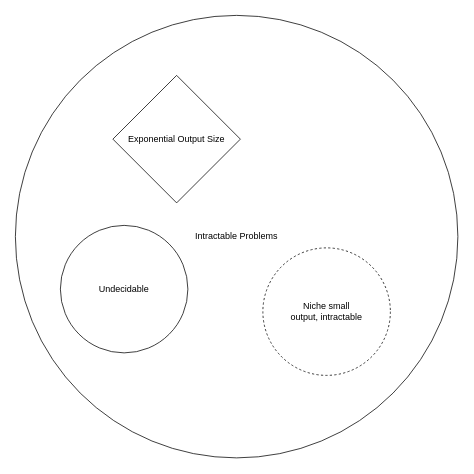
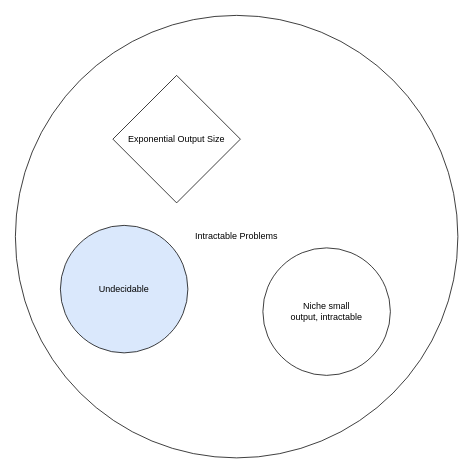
node "Undecidable": fillcolor #ffffff -> #dae8fc
node "Niche small output, intractable": style dashed -> solid
